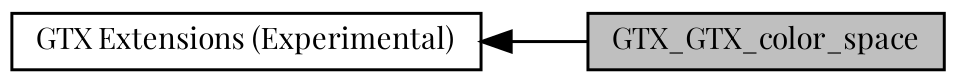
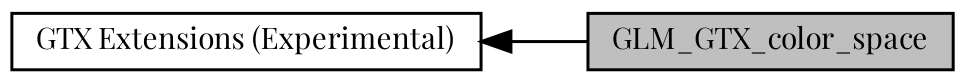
node "GTX_GTX_color_space": label "GTX_GTX_color_space" -> "GLM_GTX_color_space"
